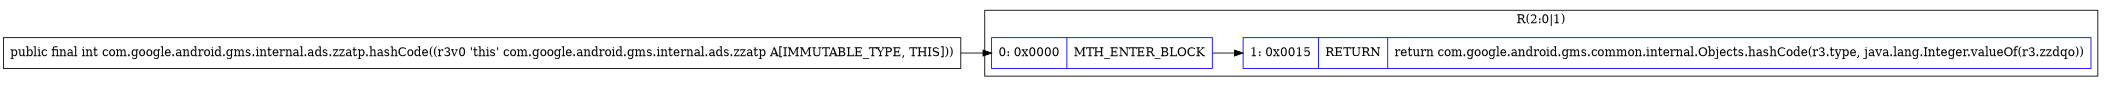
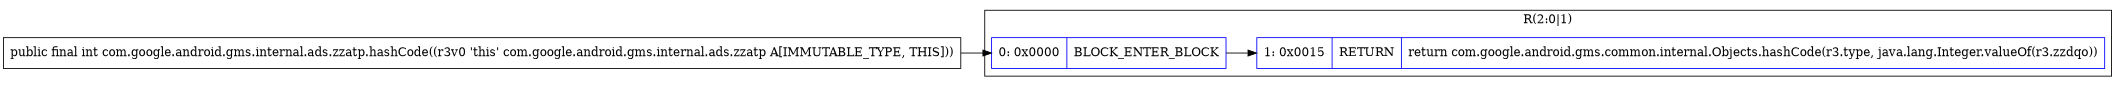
node "0: 0x0000": text "MTH_ENTER_BLOCK" -> "BLOCK_ENTER_BLOCK"
